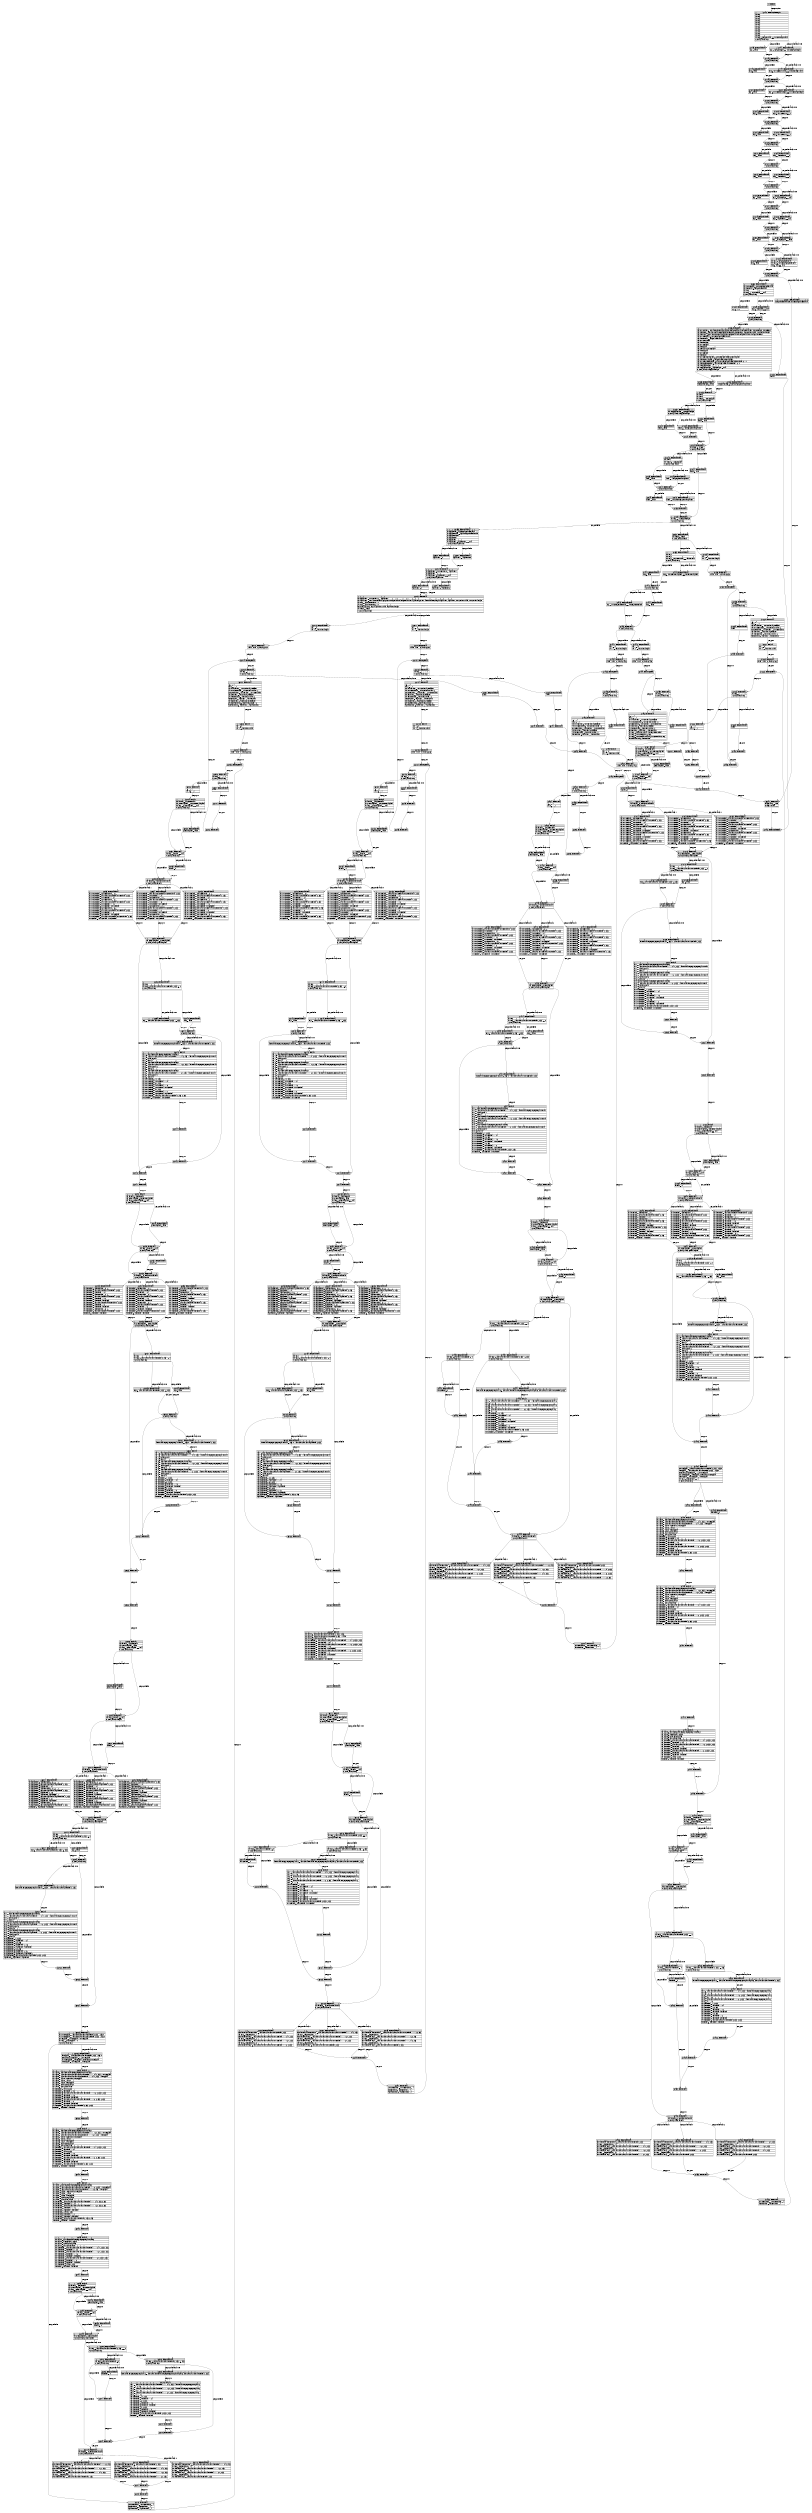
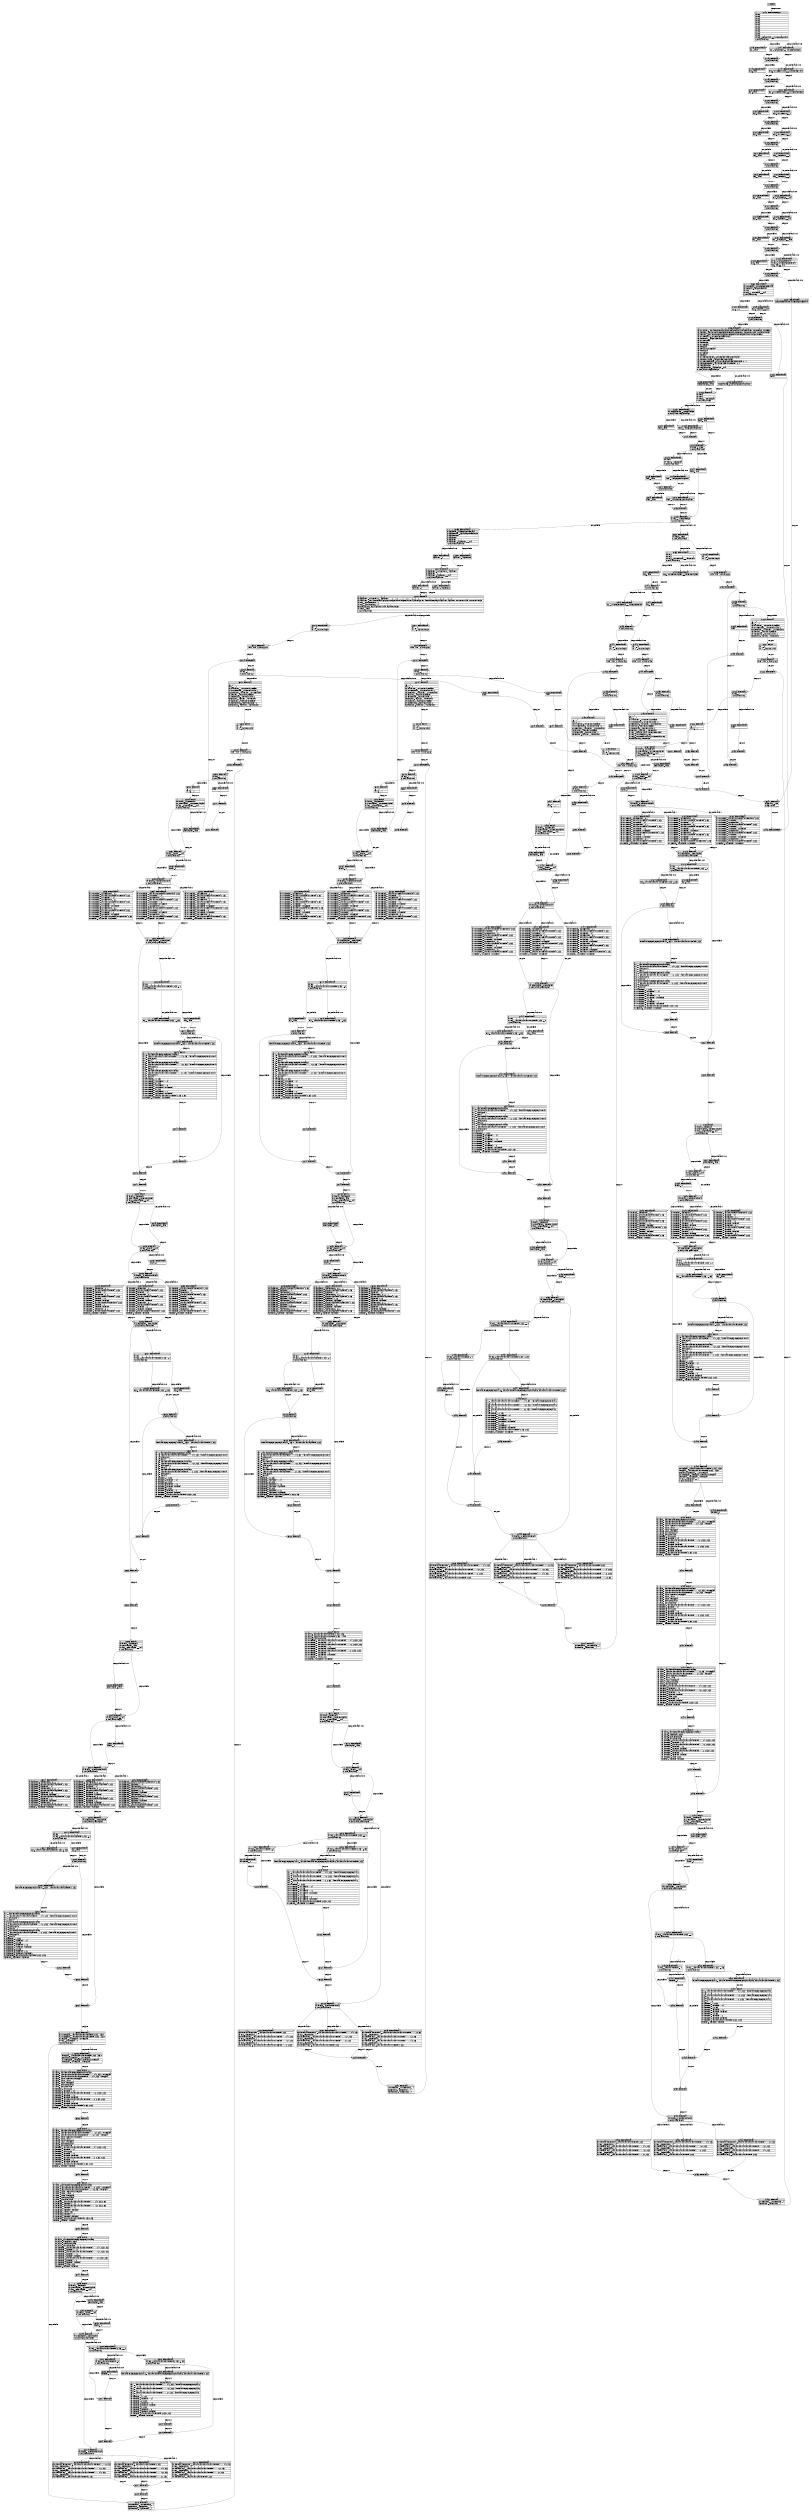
node "(67911) BKSub": added
node "(68097) BKNormal": text "var tmp = format == null" -> "var return = format == null"
edge "(68109) BKNormal" -> "(68110) BKNormal": removed, label "CFGGoto"
